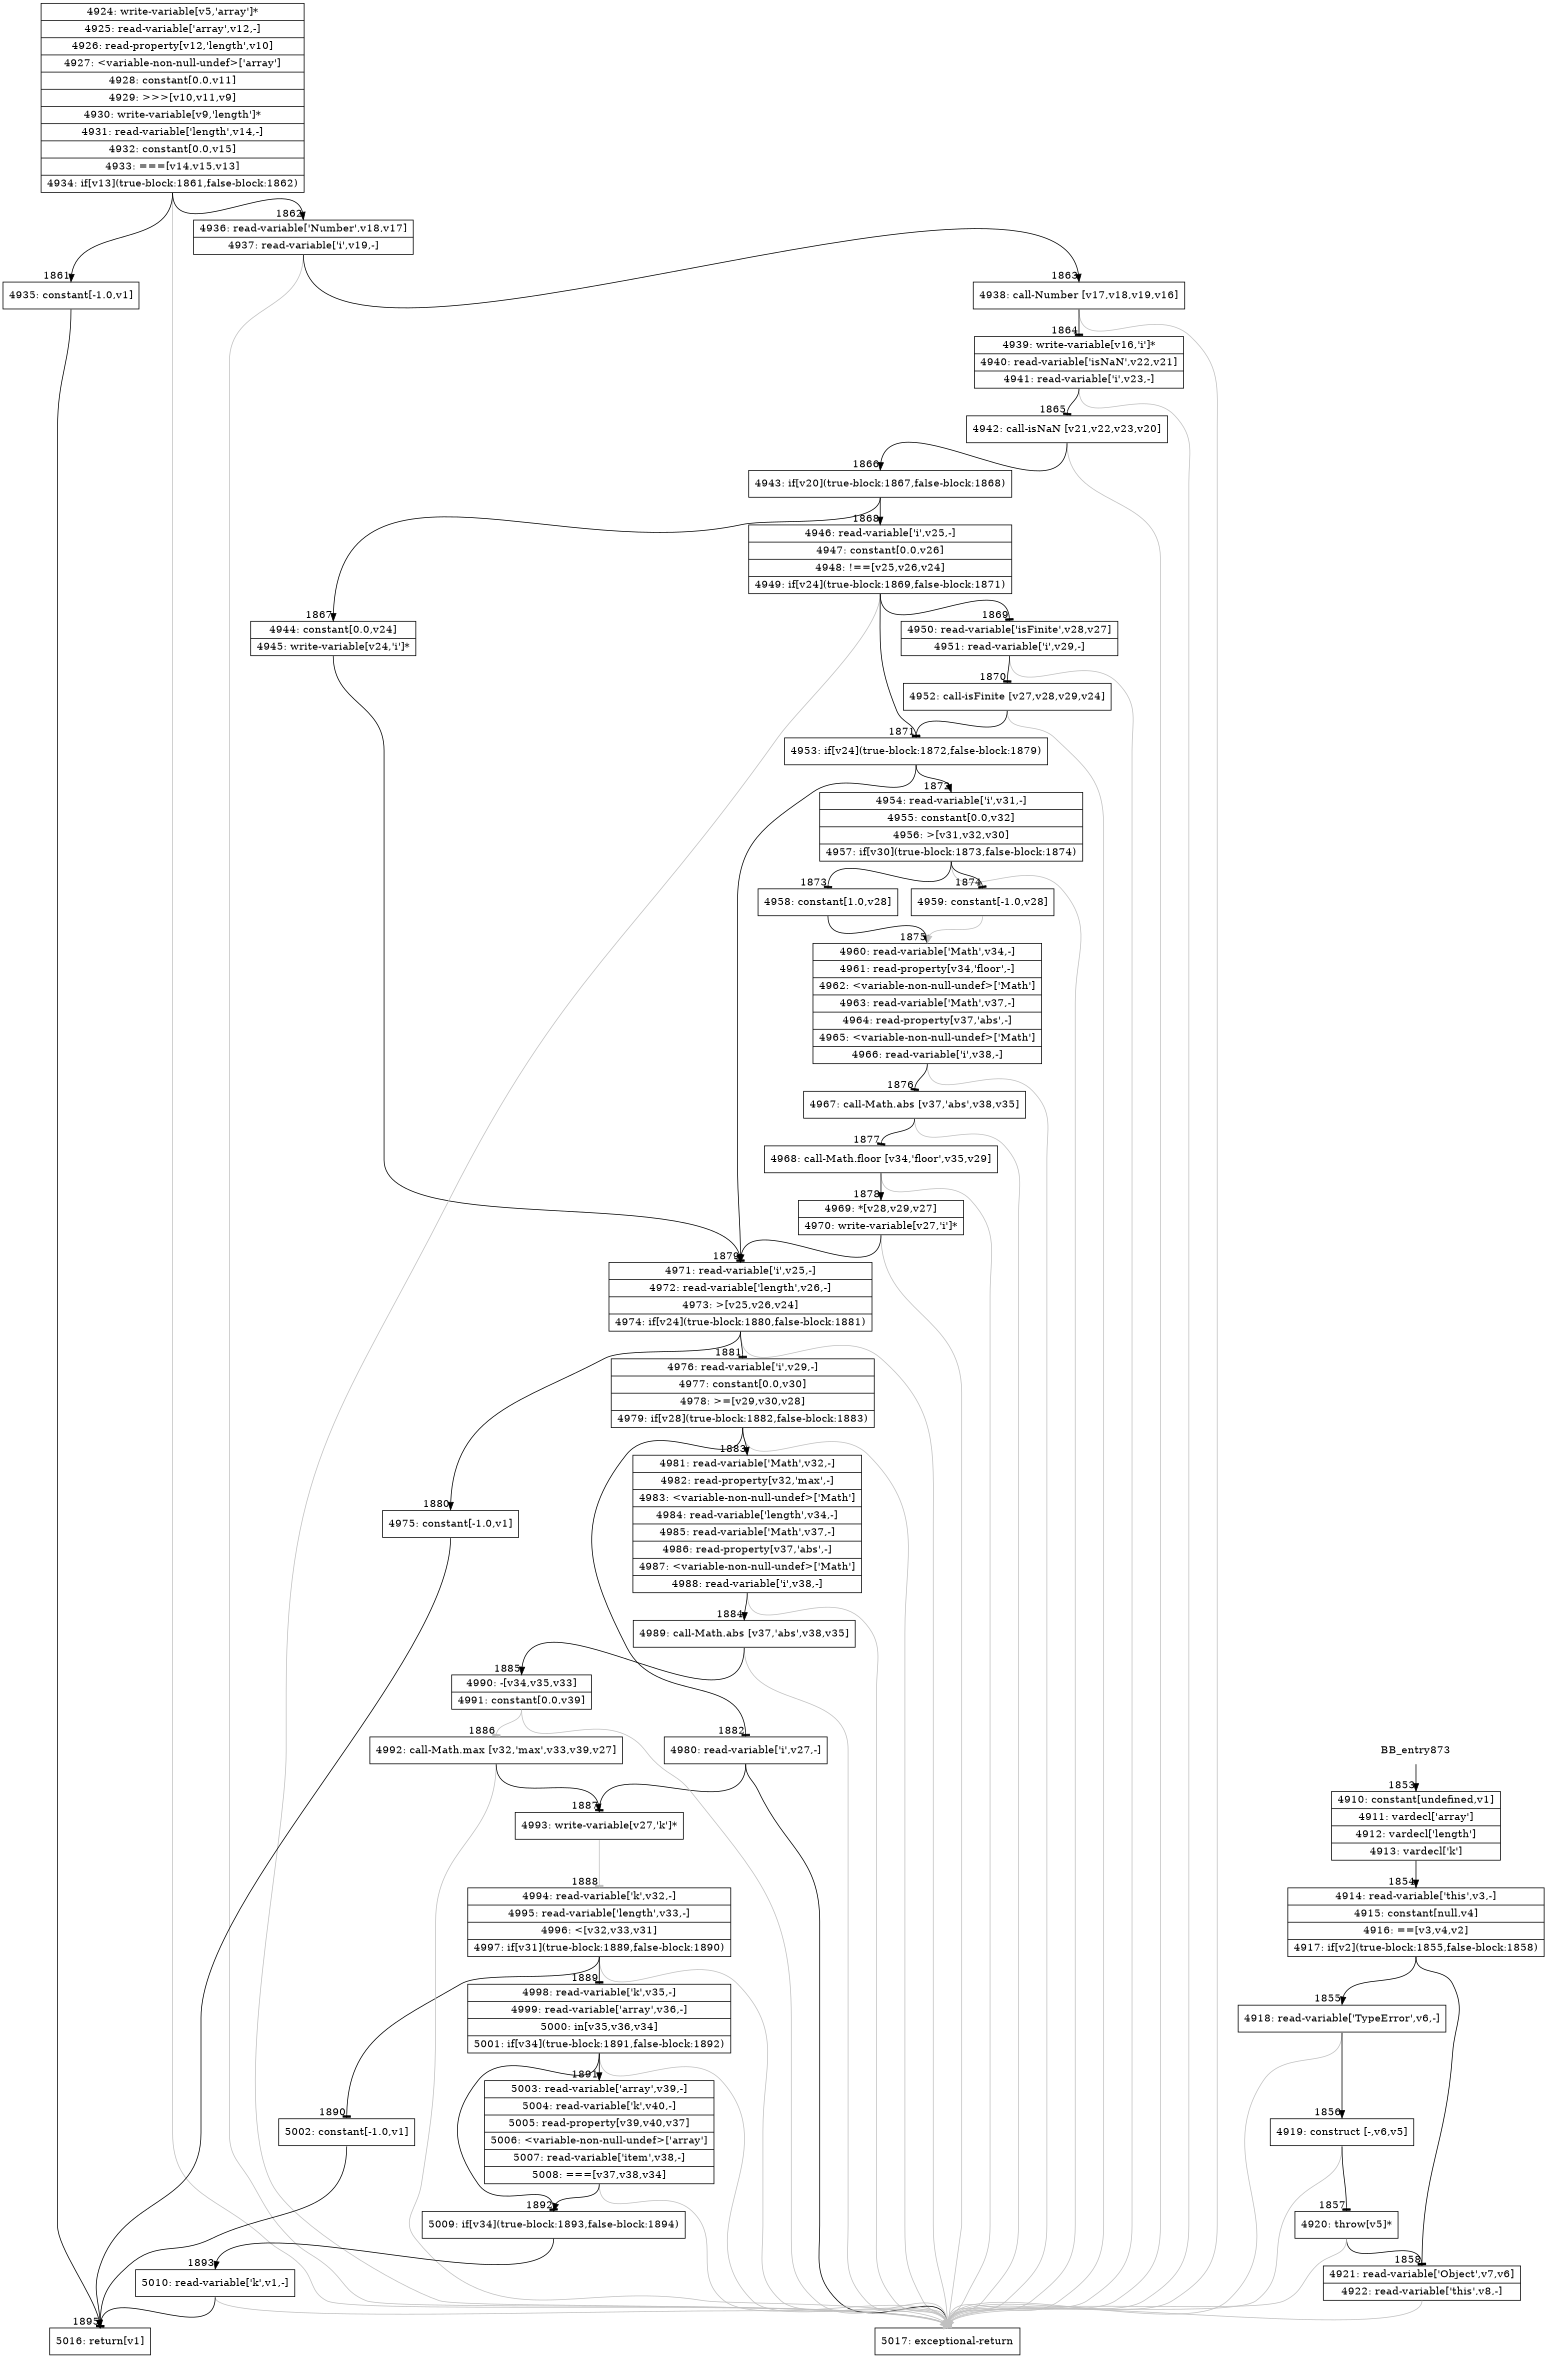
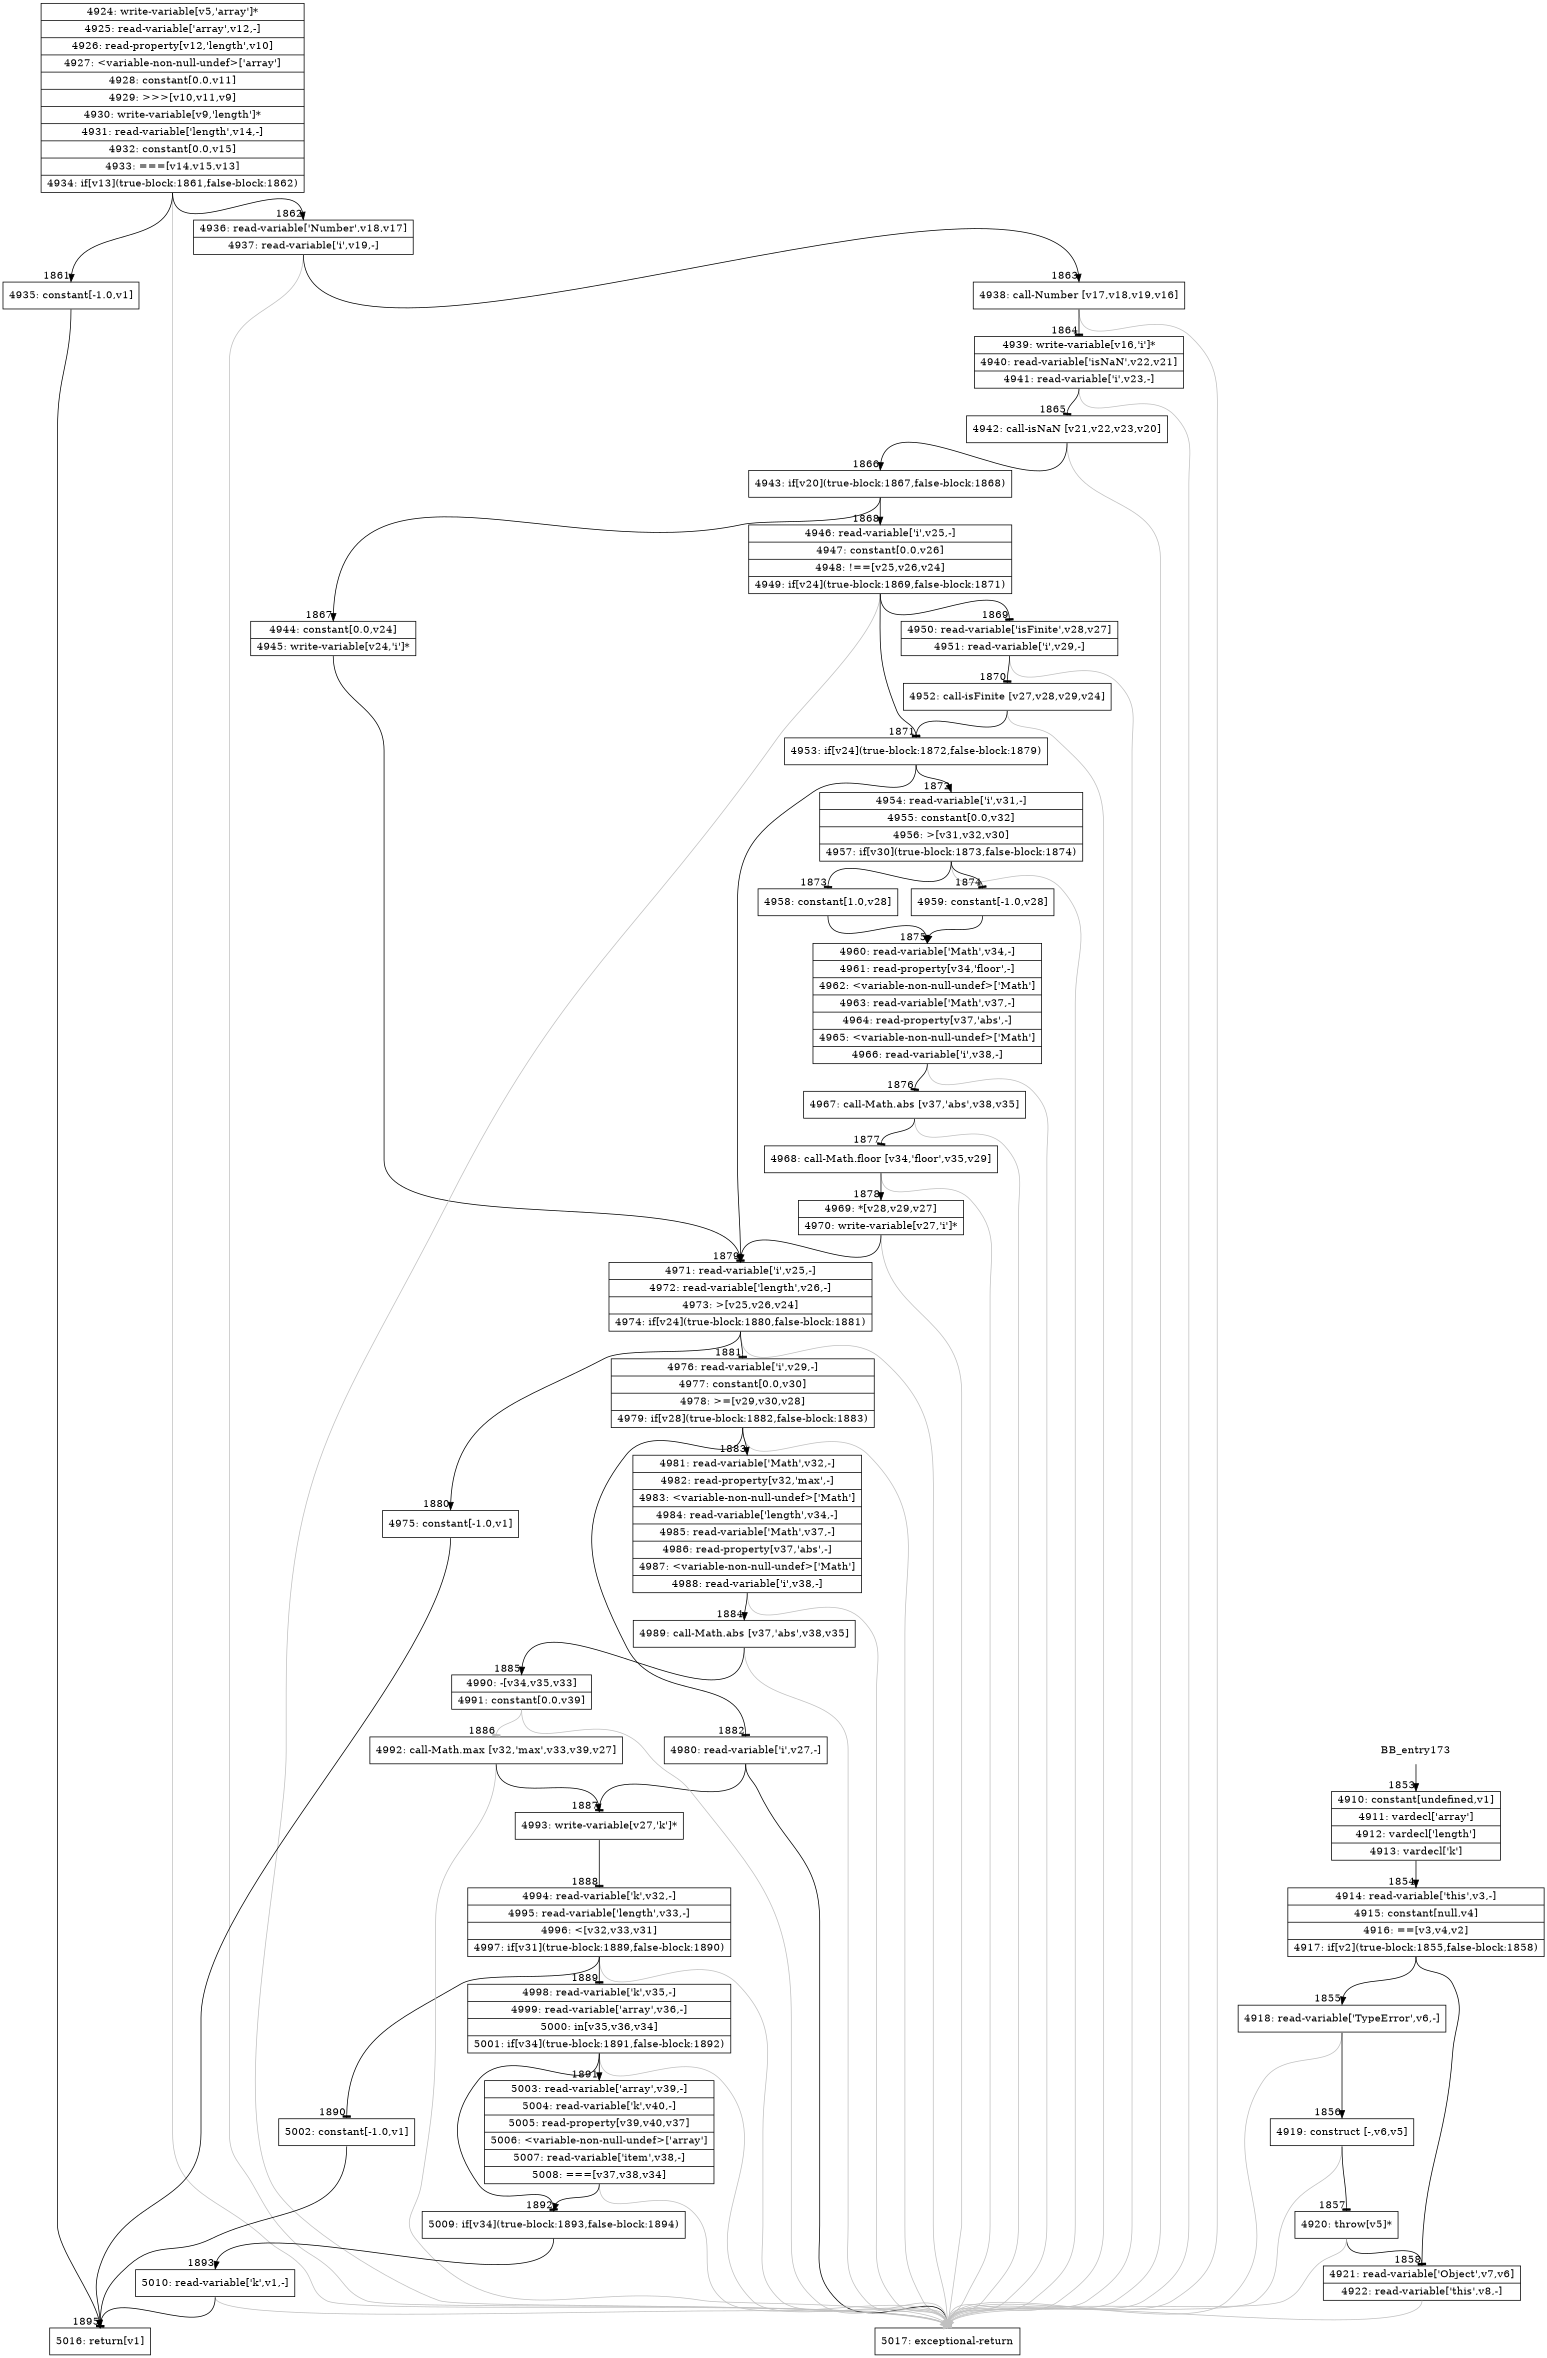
edge "4959: constant[-1.0,v28]" -> "4960: read-variable['Math',v34,-]": color gray -> black
node "BB_entry873": label "BB_entry873" -> "BB_entry173"
edge "4993: write-variable[v27,'k']*" -> "4994: read-variable['k',v32,-]": color gray -> black
